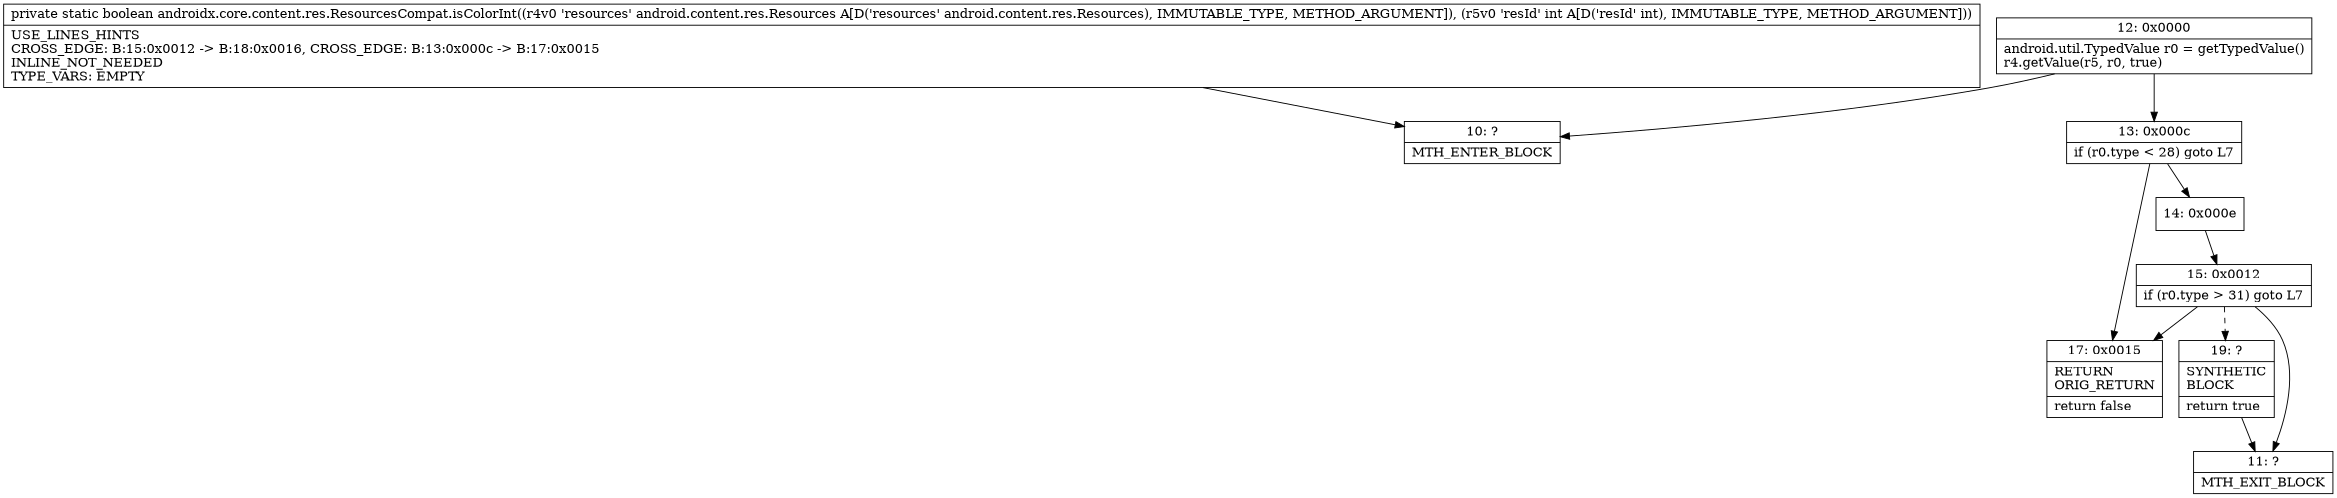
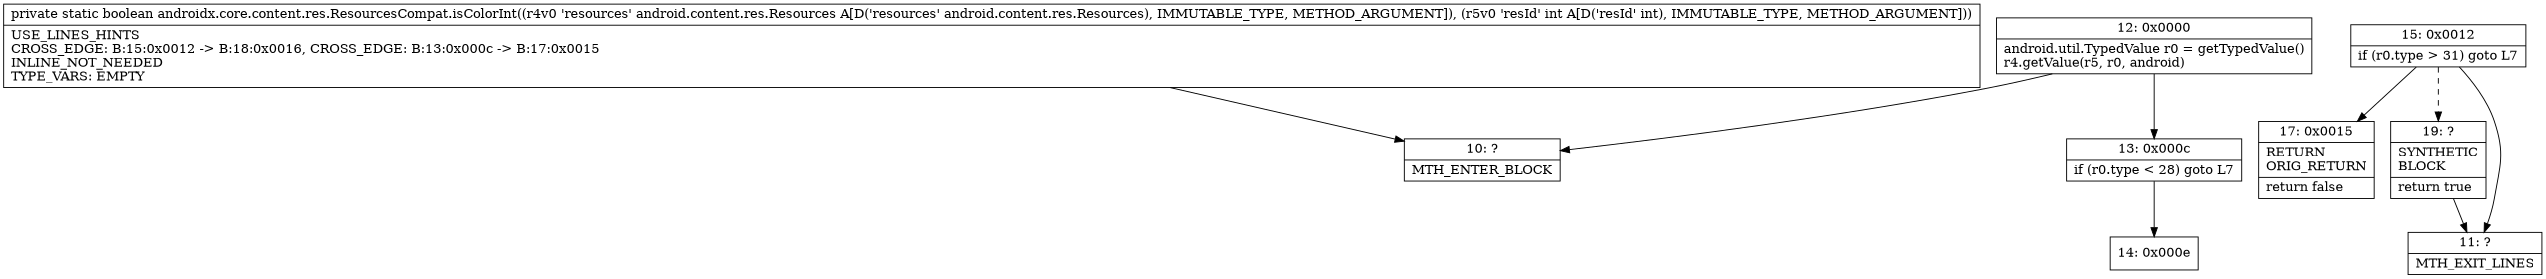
node "12: 0x0000": text "r4.getValue(r5, r0, true)" -> "r4.getValue(r5, r0, android)"
edge "14: 0x000e" -> "15: 0x0012": removed
edge "13: 0x000c" -> "17: 0x0015": removed
node "11: ?": text "MTH_EXIT_BLOCK" -> "MTH_EXIT_LINES"
